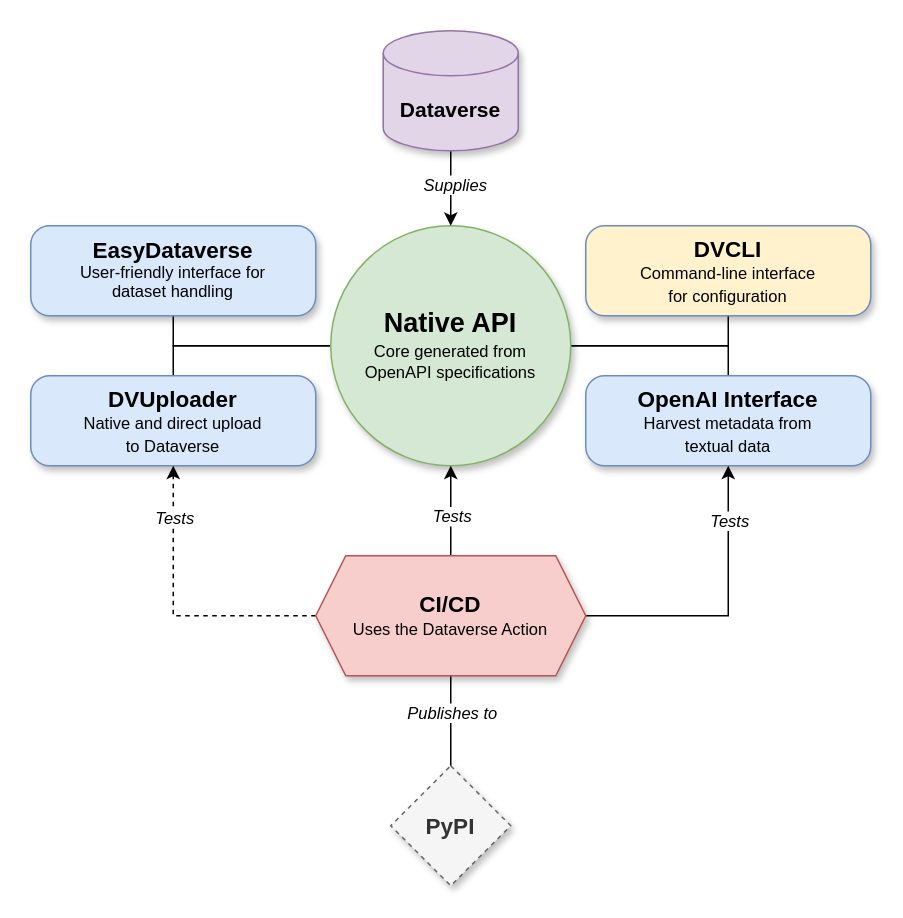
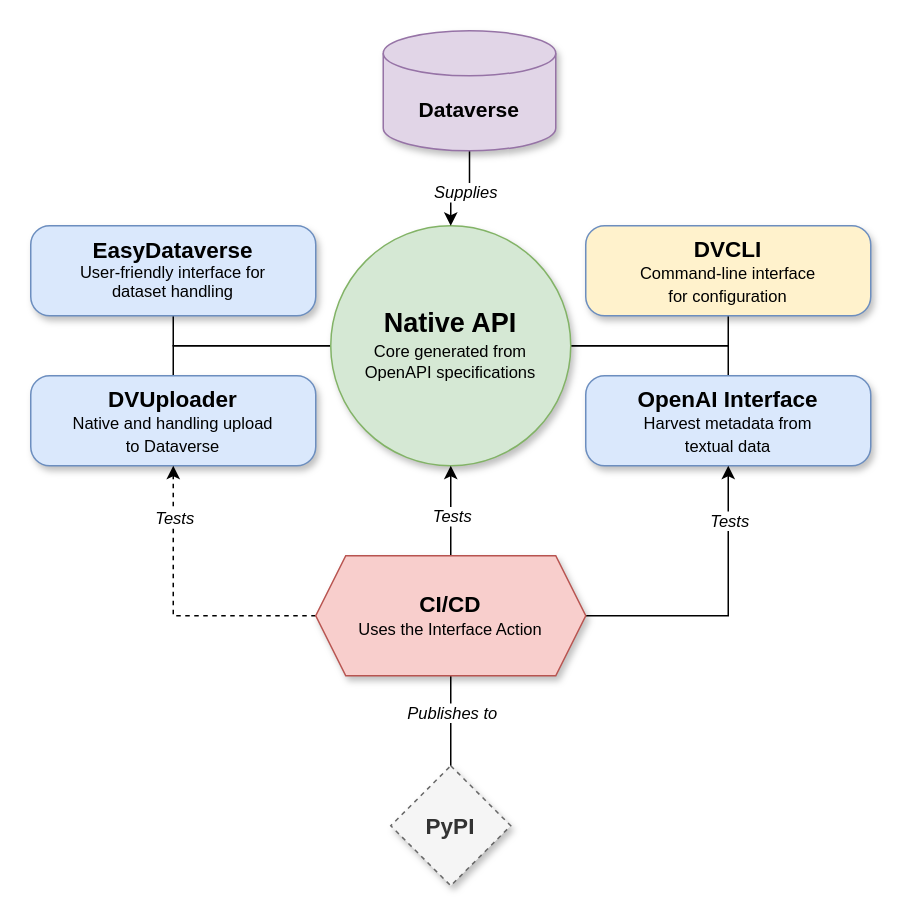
node "Dataverse": size 135x120 -> 173x120
node "DVUploader Native and direct upload to Dataverse": label "DVUploader Native and direct upload to Dataverse" -> "DVUploader Native and handling upload to Dataverse"
node "CI/CD Uses the Dataverse Action": label "CI/CD Uses the Dataverse Action" -> "CI/CD Uses the Interface Action"
